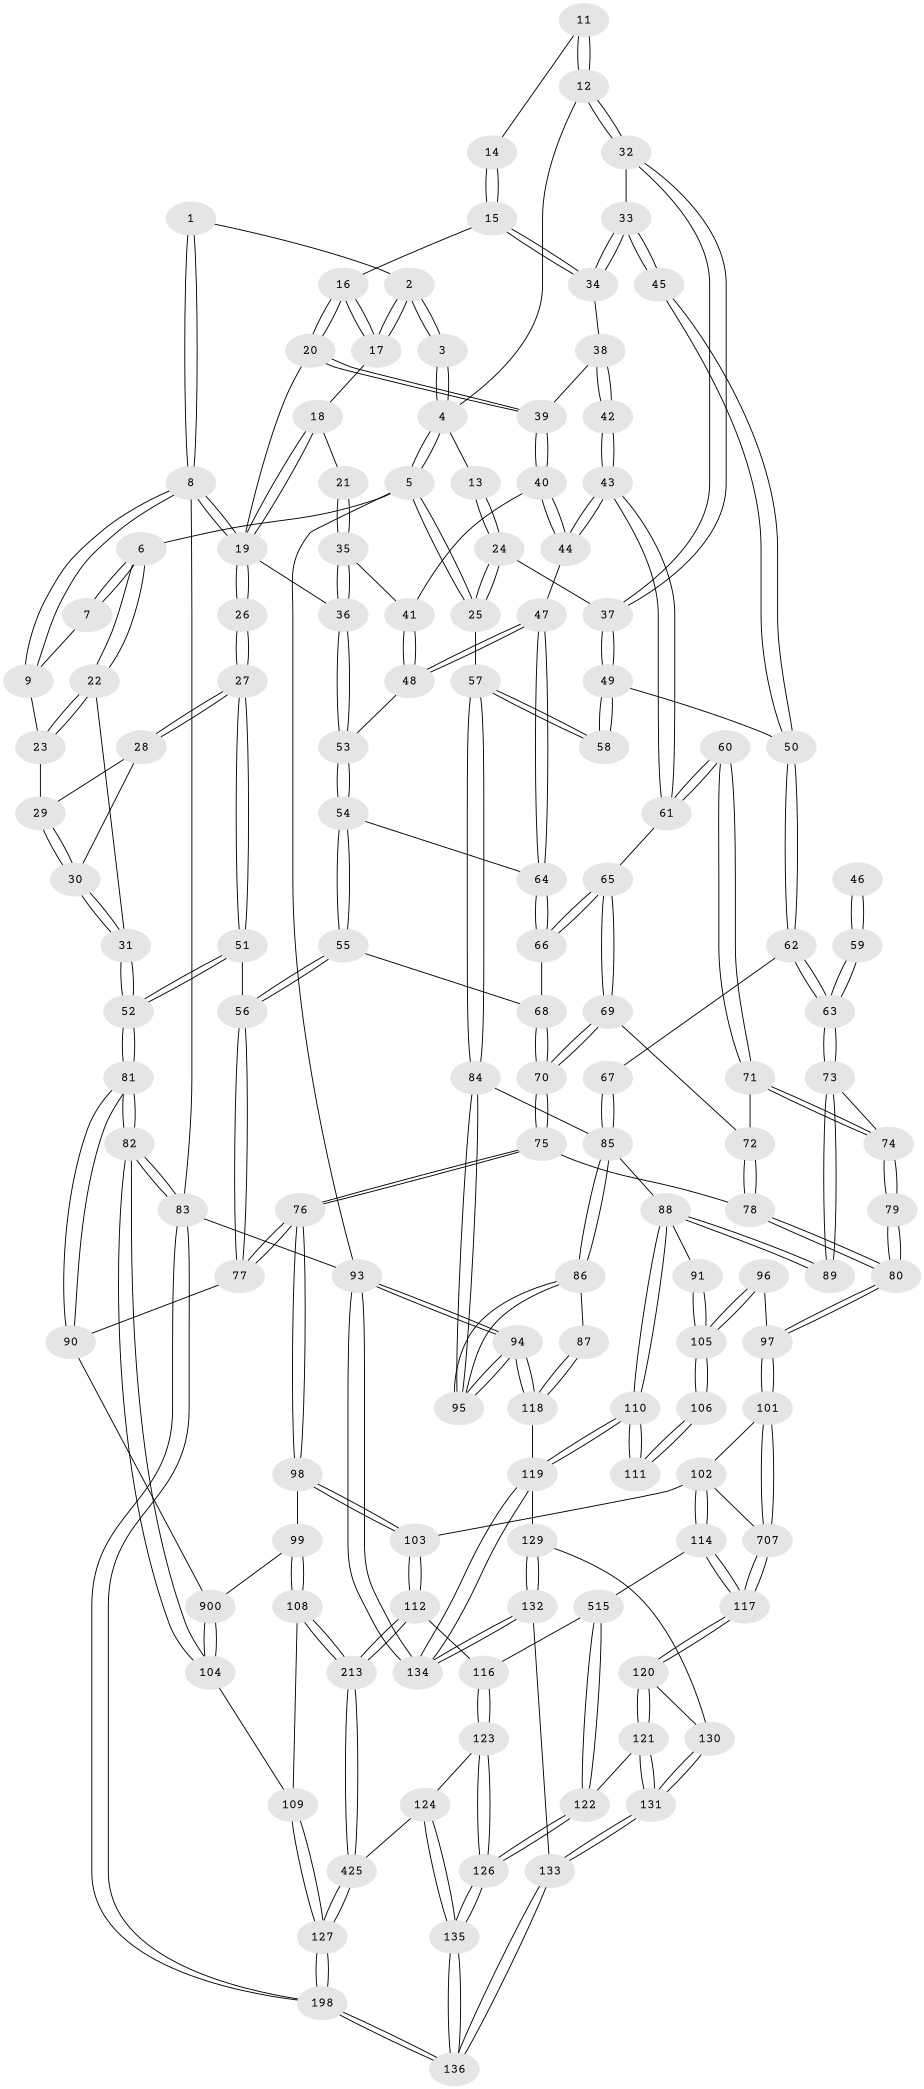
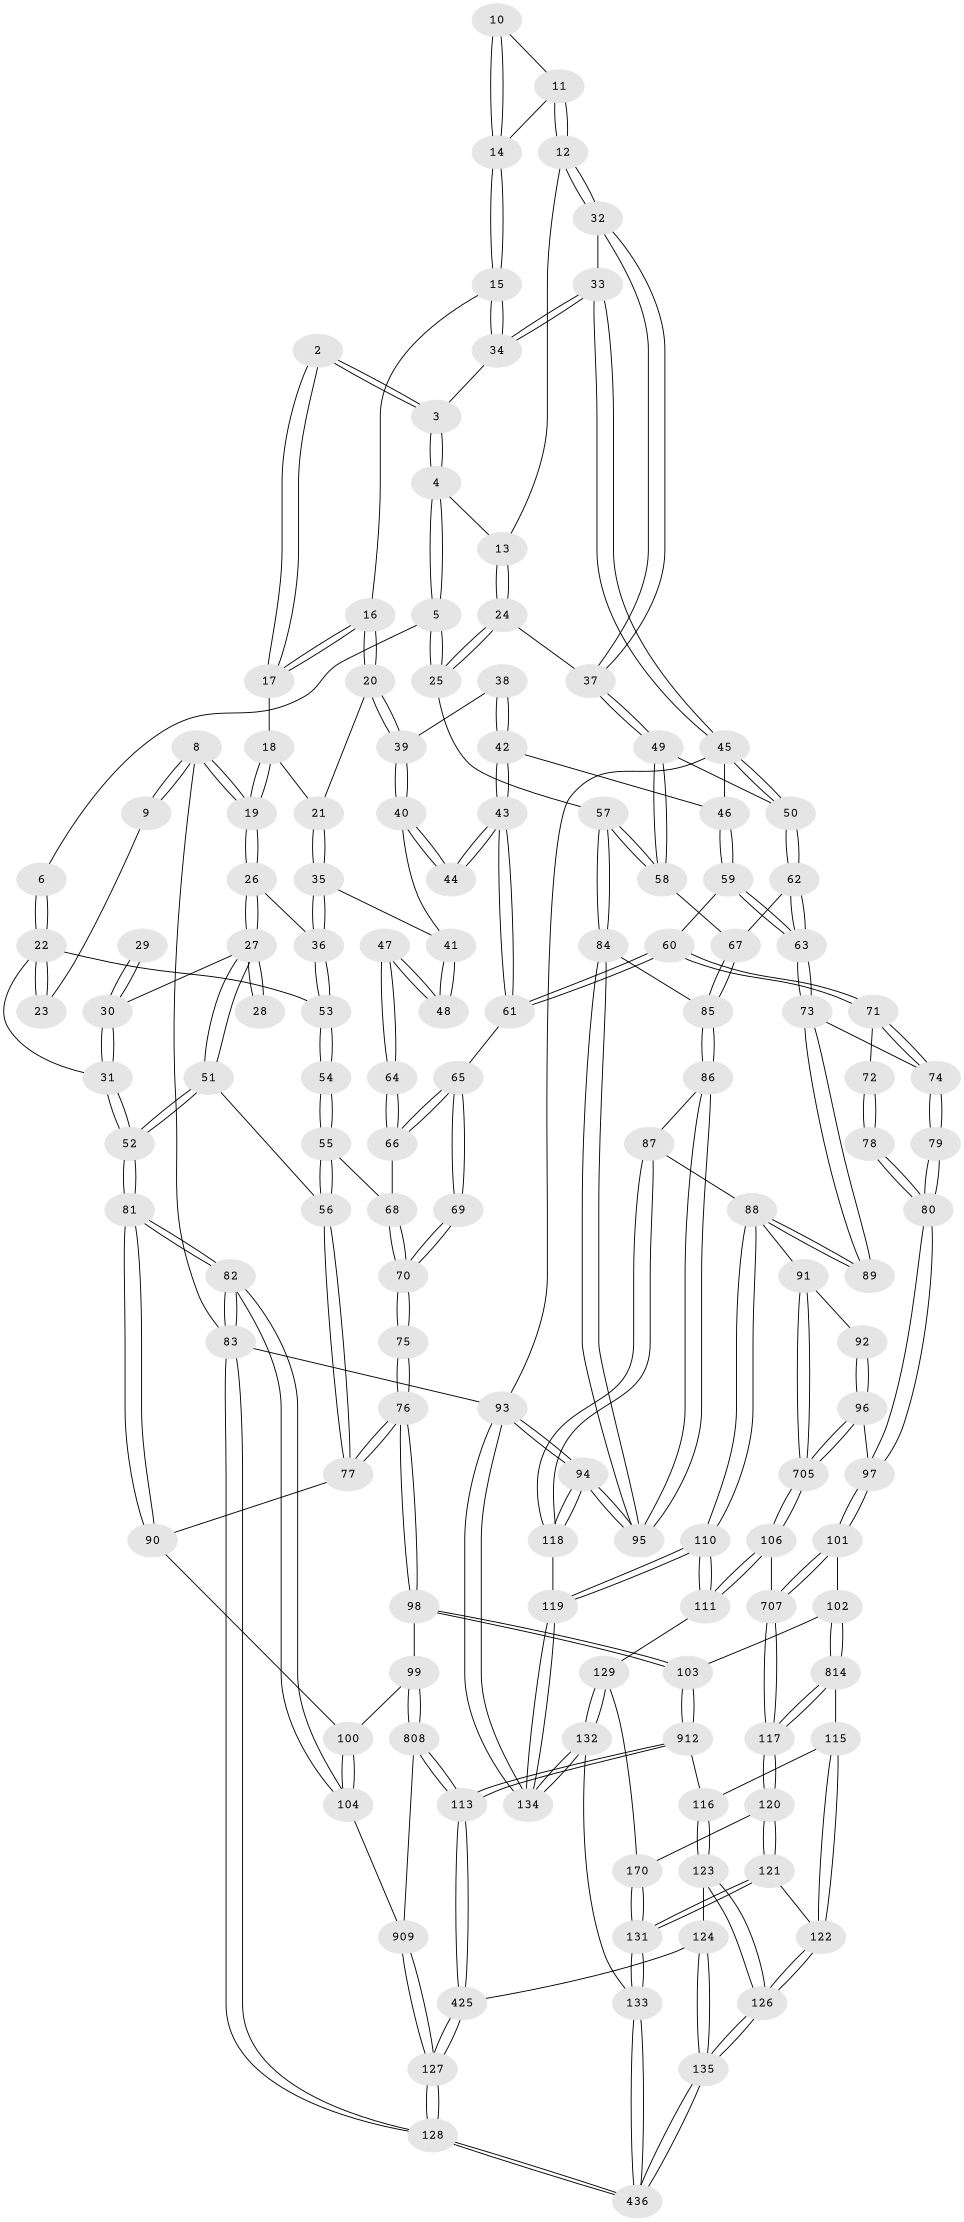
node "10": added
node "1": removed
edge "12" -- "4": now "12" -- "13"
edge "34" -- "38": now "34" -- "3"
edge "20" -- "19": now "20" -- "21"
edge "44" -- "47": removed
edge "19" -- "36": now "26" -- "36"
node "7": removed
edge "48" -- "53": now "22" -- "53"
edge "45" -- "46": added
edge "23" -- "29": removed
edge "28" -- "29": removed
edge "42" -- "46": added
edge "28" -- "30": now "27" -- "30"
edge "54" -- "64": removed
edge "5" -- "93": now "45" -- "93"
edge "59" -- "60": added
edge "58" -- "67": added
edge "69" -- "72": removed
edge "85" -- "88": now "87" -- "88"
edge "75" -- "78": removed
node "105": label "105" -> "705"
node "92": added
edge "102" -- "707": now "106" -- "707"
edge "119" -- "129": now "111" -- "129"
node "114": label "114" -> "814"
node "900": label "900" -> "100"
node "108": label "108" -> "808"
node "112": label "112" -> "912"
node "515": label "515" -> "115"
node "213": label "213" -> "113"
node "130": label "130" -> "170"
node "109": label "109" -> "909"
node "198": label "198" -> "128"
node "136": label "136" -> "436"
